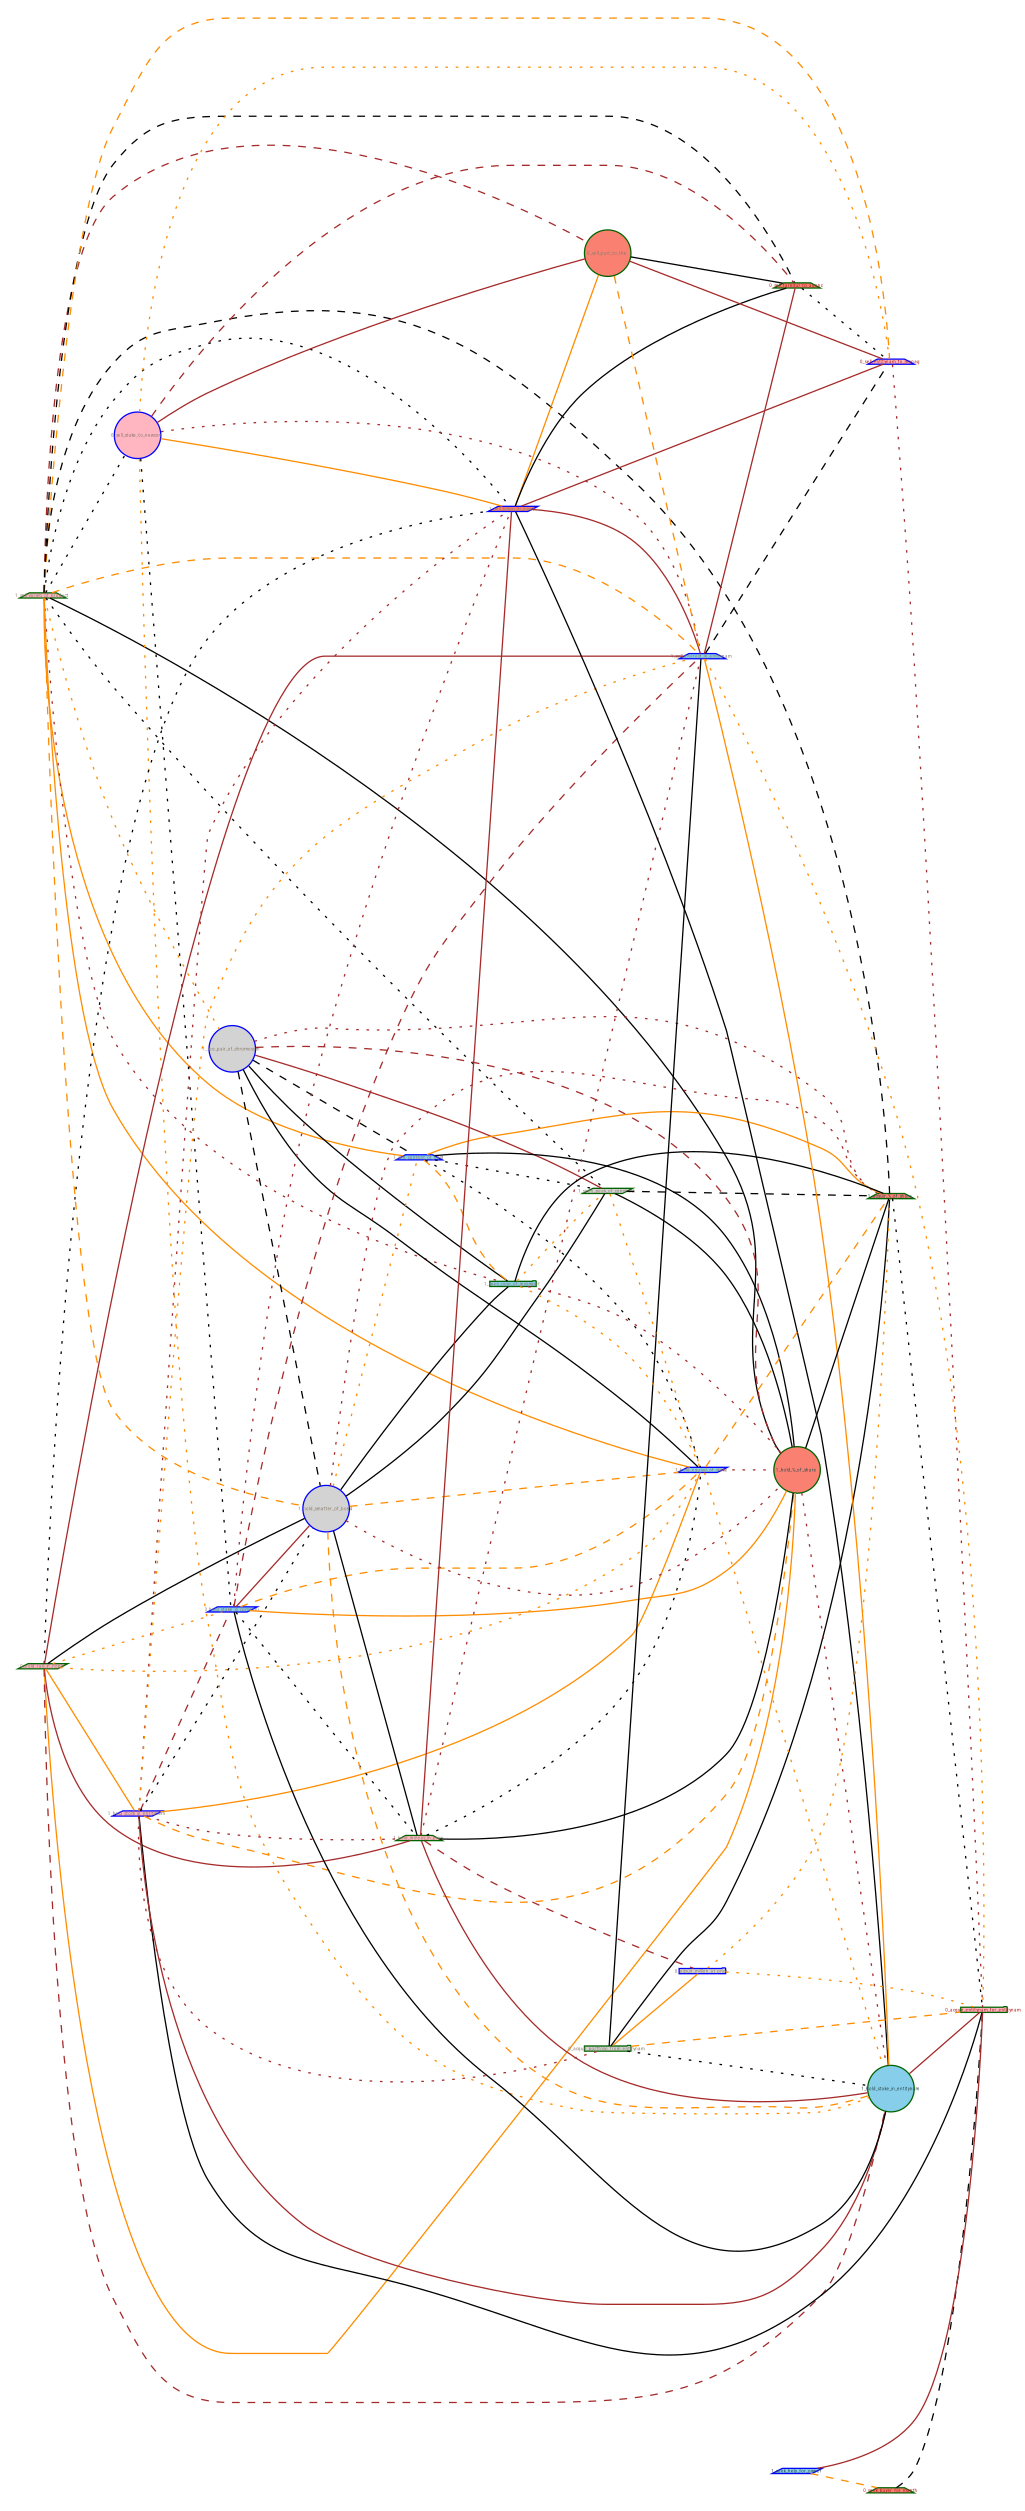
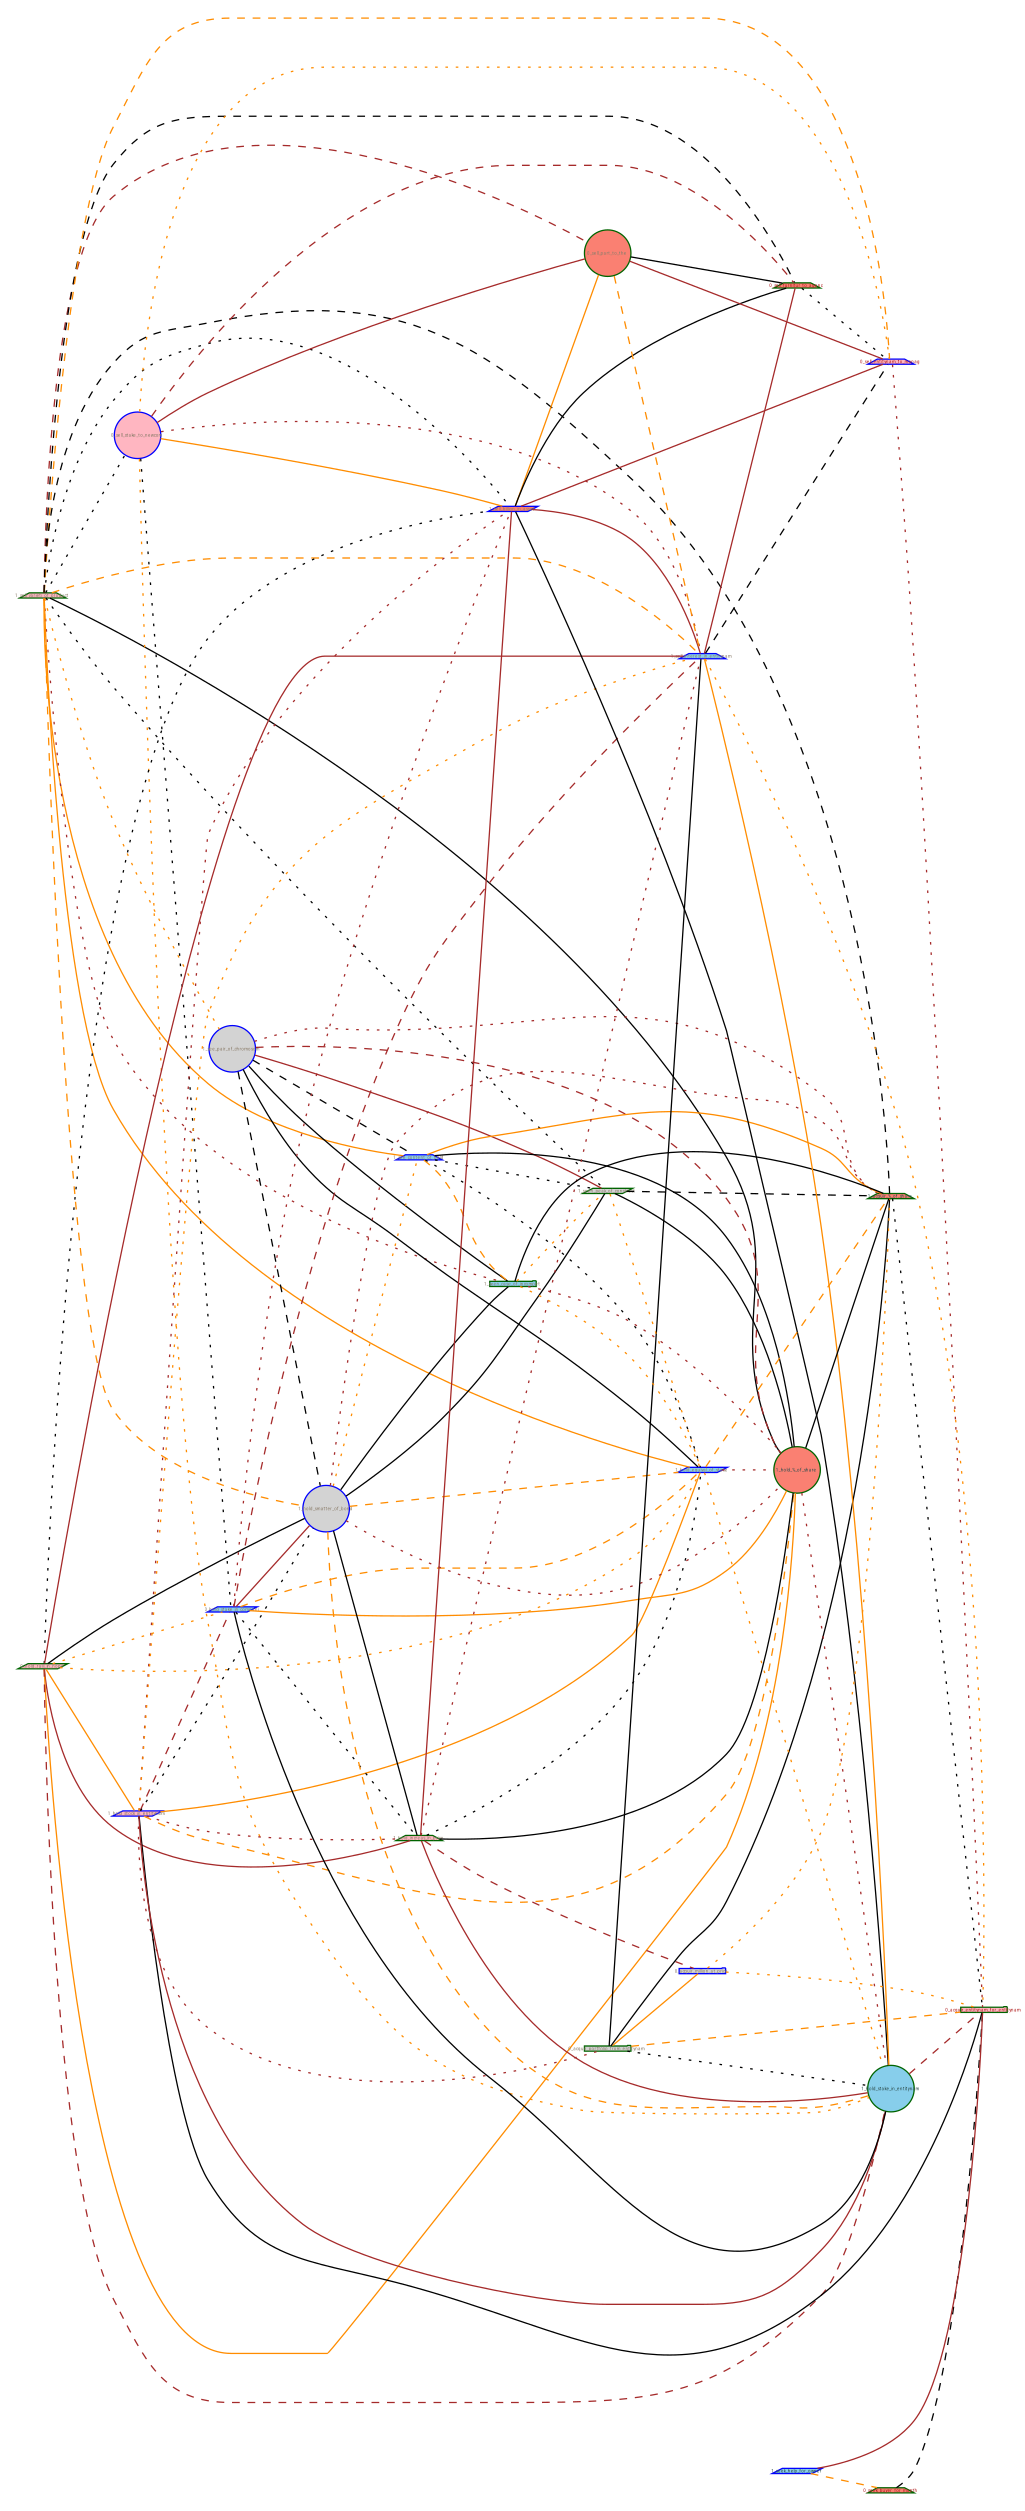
edge "0_acquir_entitynam_for_entitynam" -- "1_hold_stake_in_entitynam": style solid -> dashed
